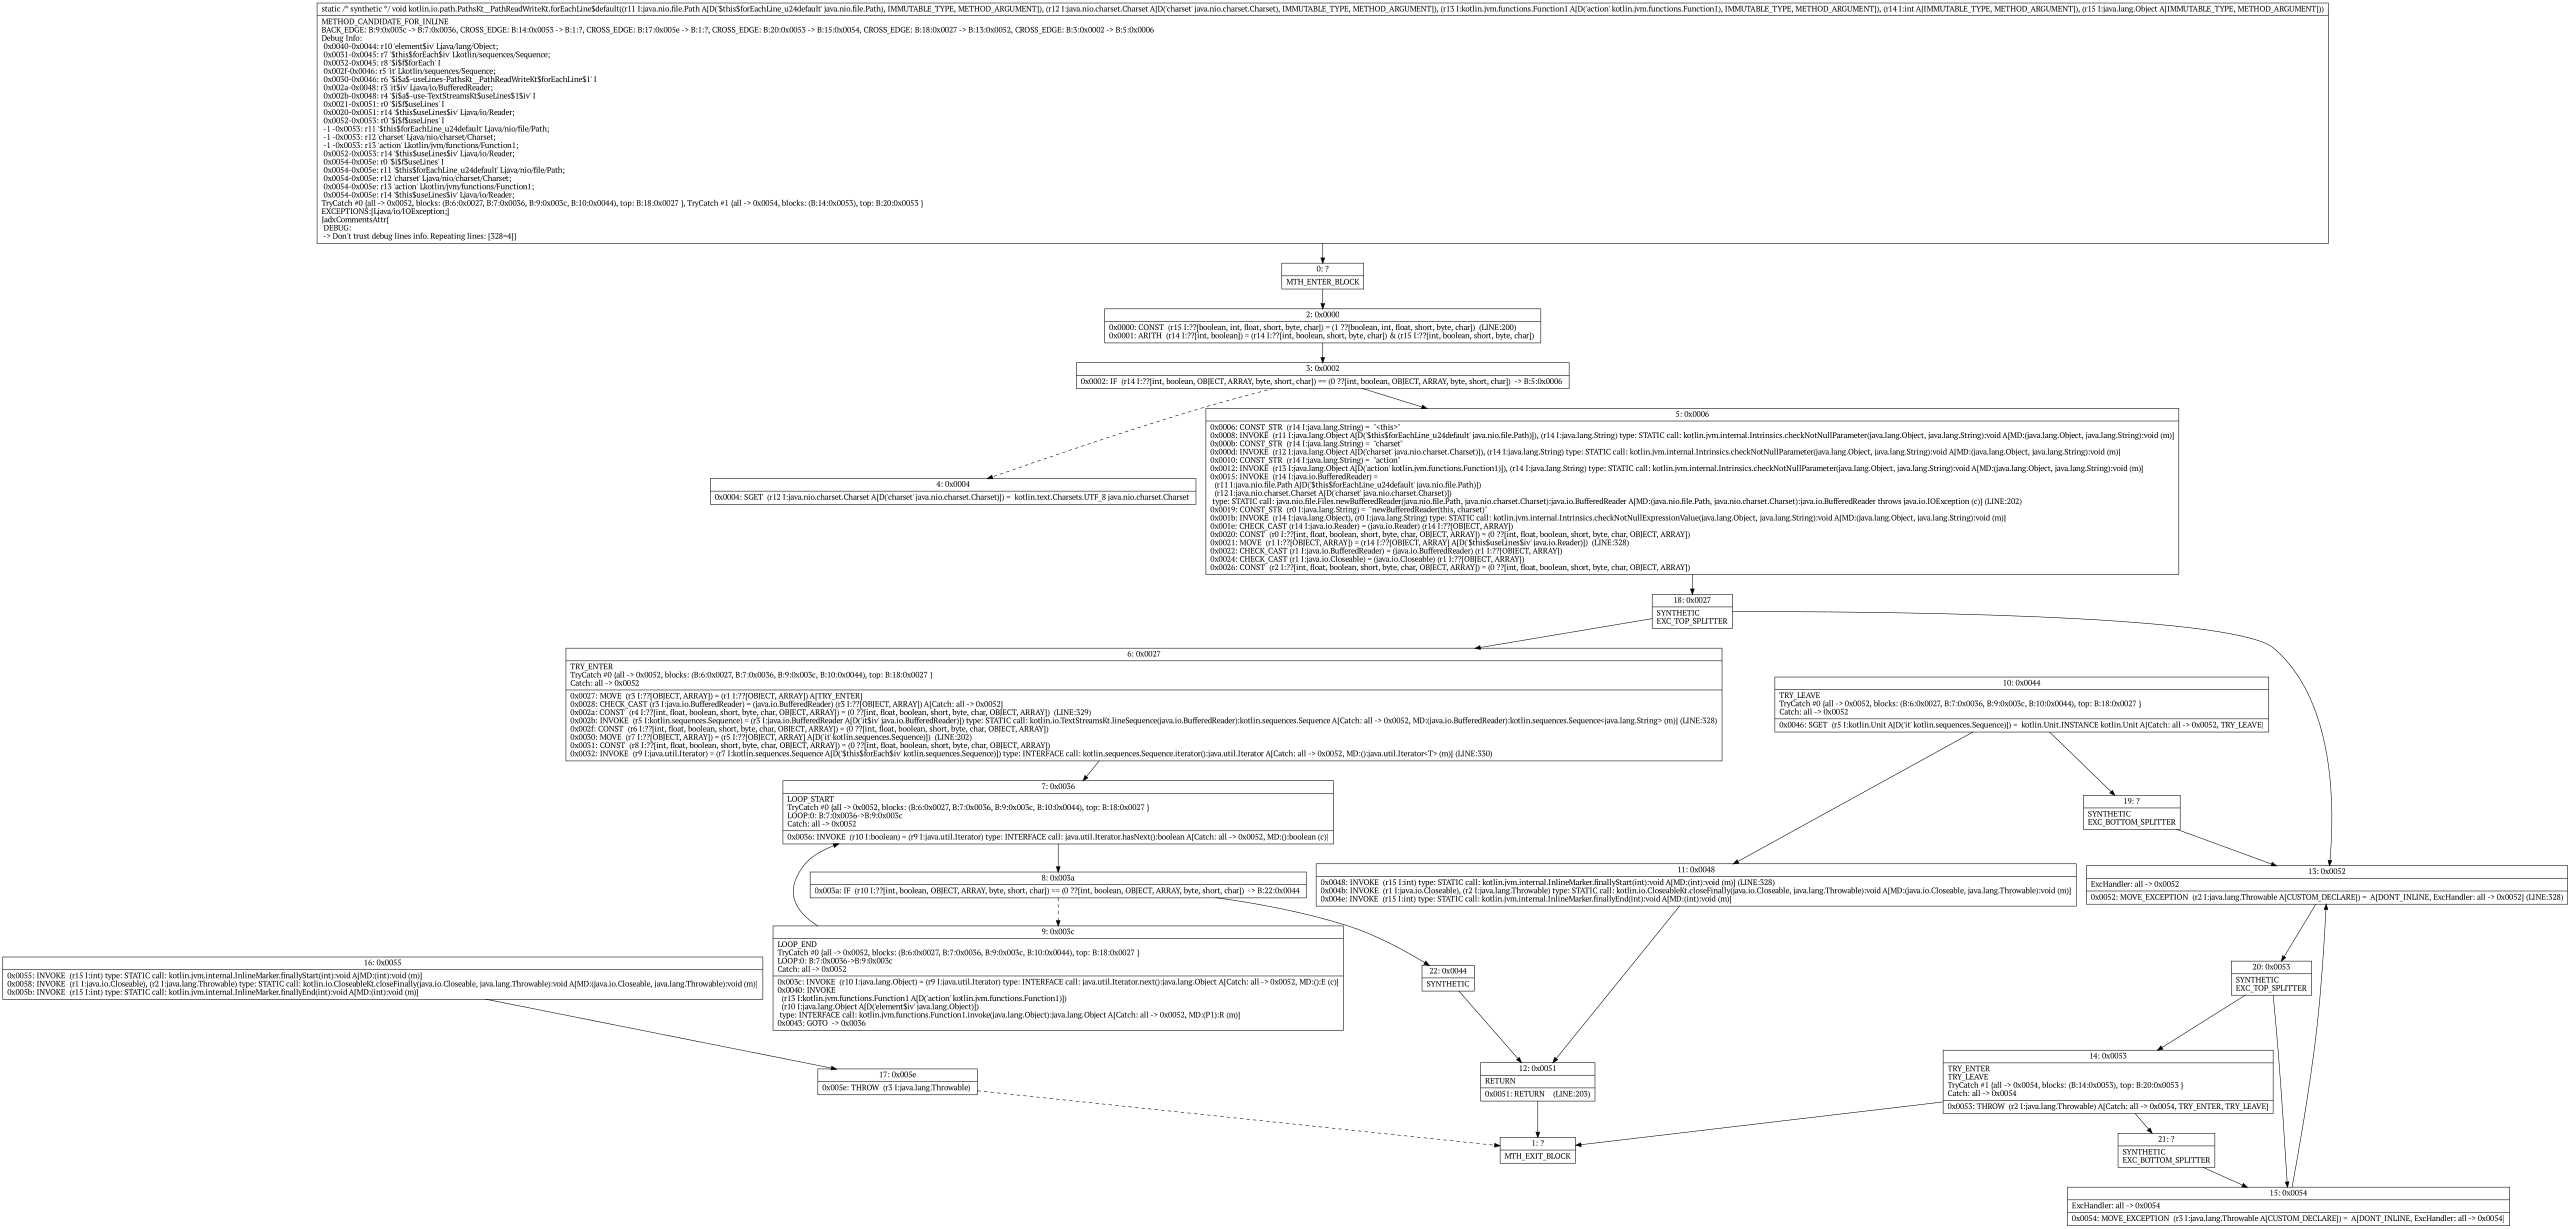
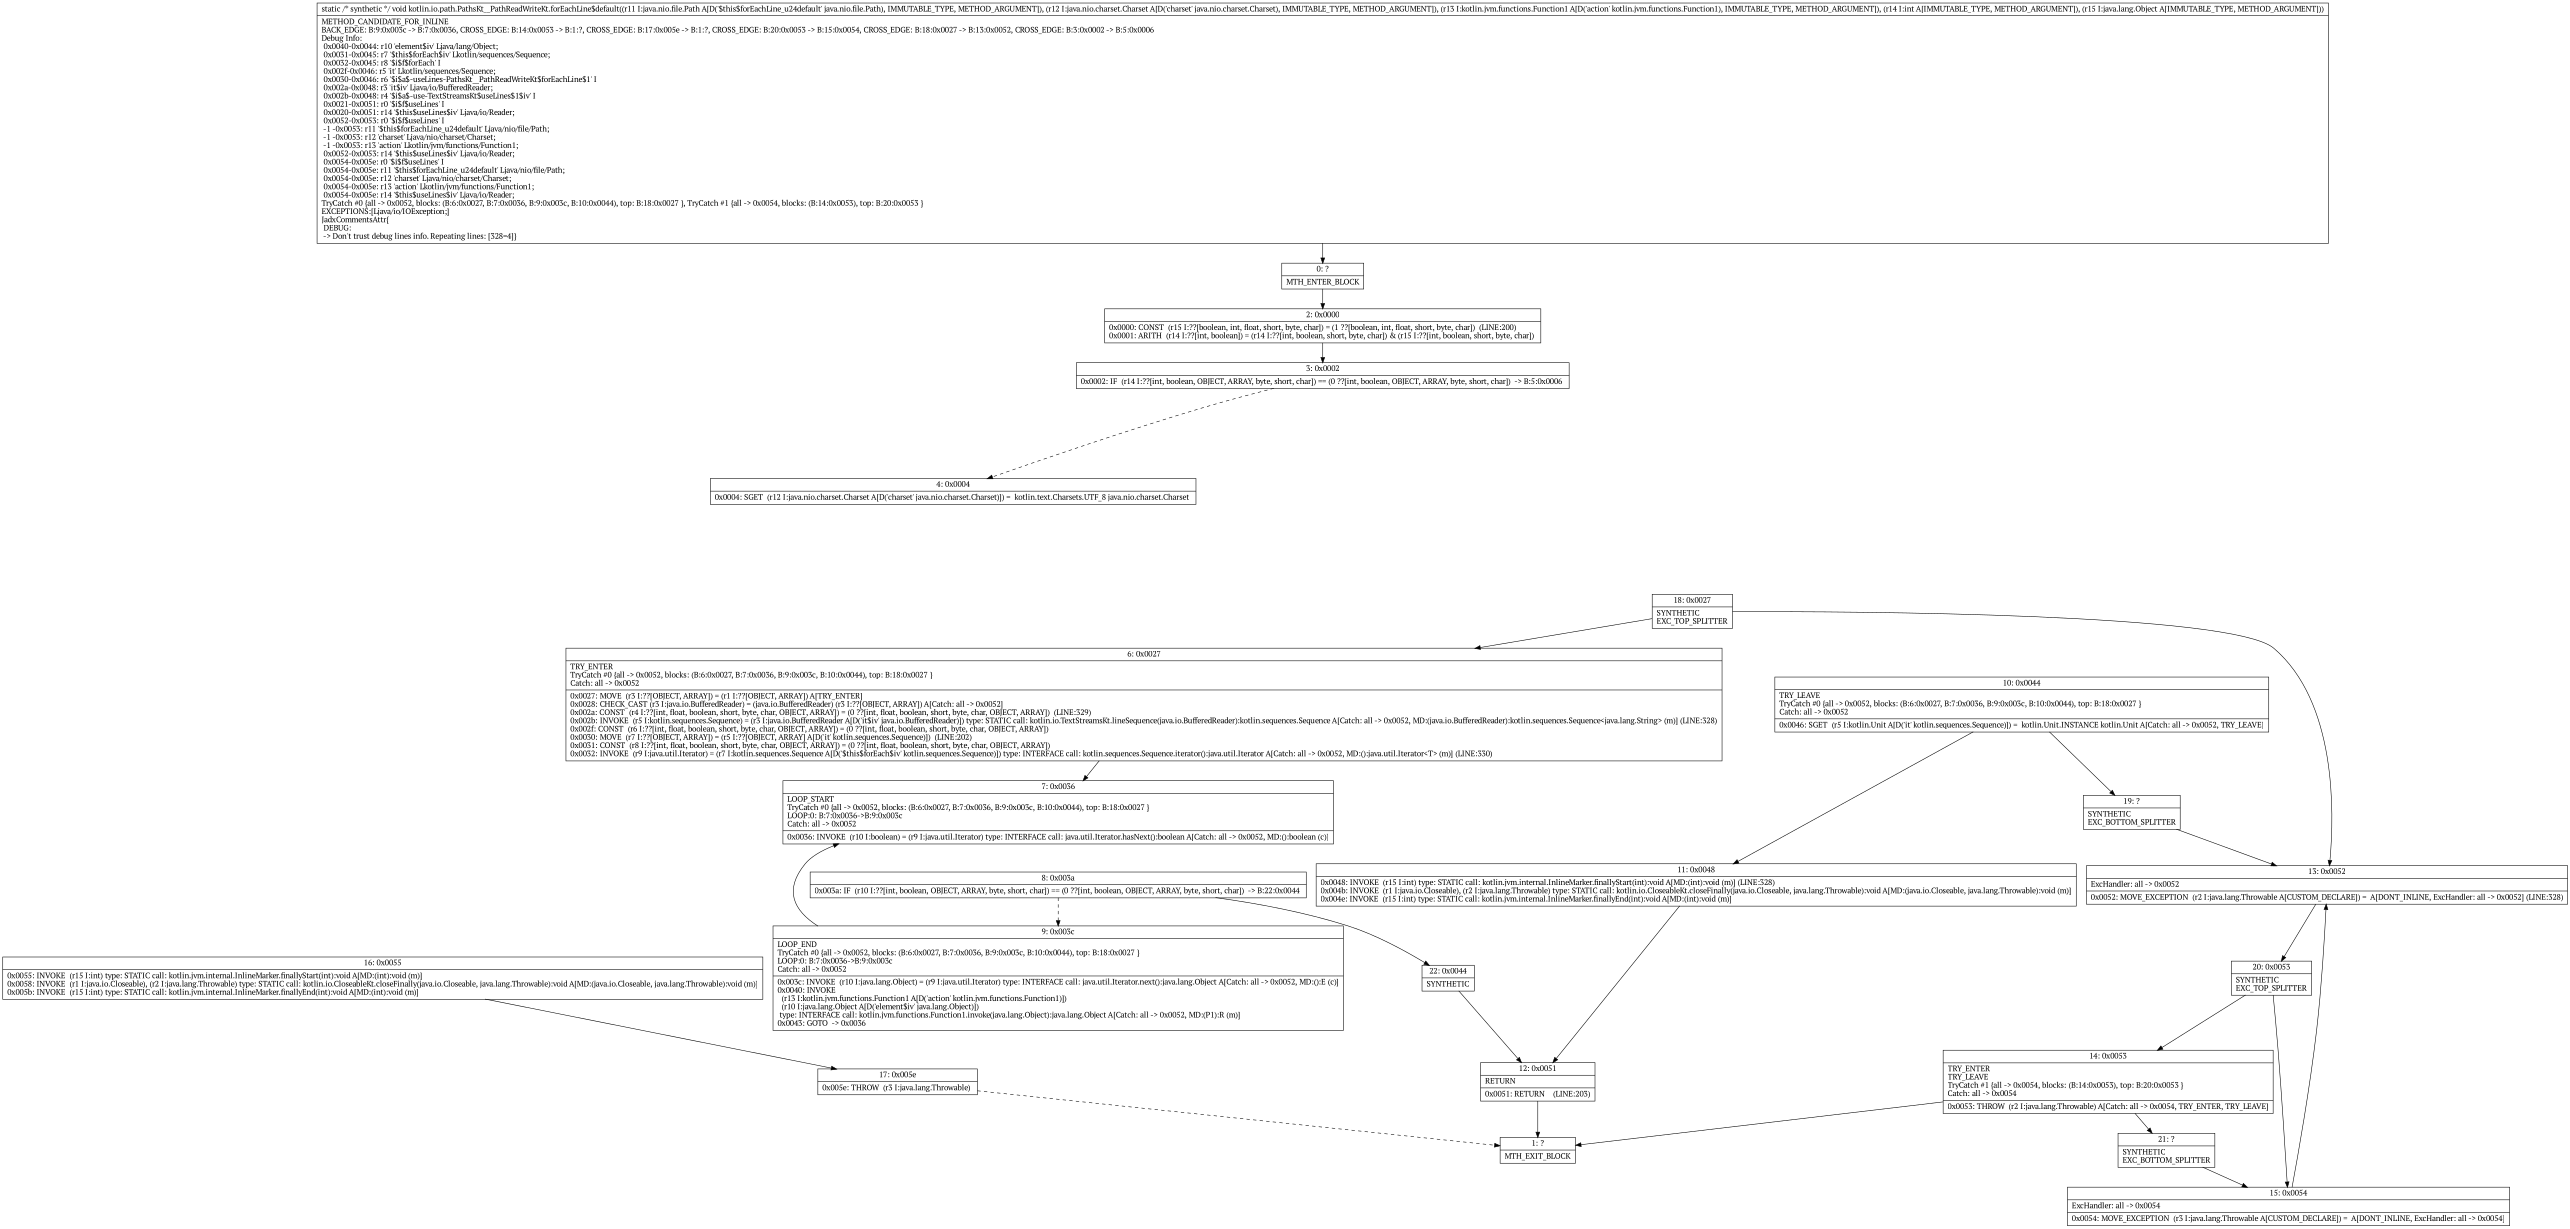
node "5: 0x0006": removed
edge "7: 0x0036" -> "8: 0x003a": removed
